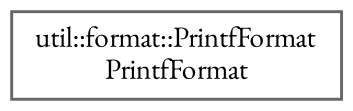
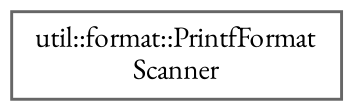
node "util::format::PrintfFormat PrintfFormat": label "util::format::PrintfFormat PrintfFormat" -> "util::format::PrintfFormat Scanner"
